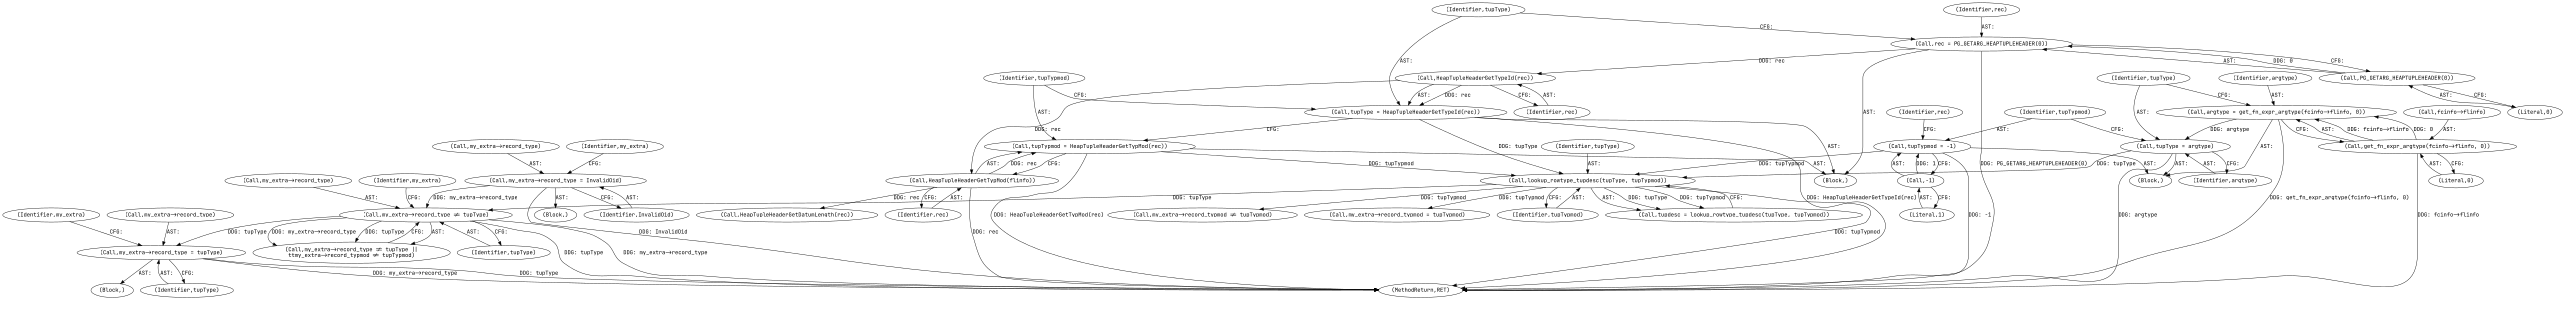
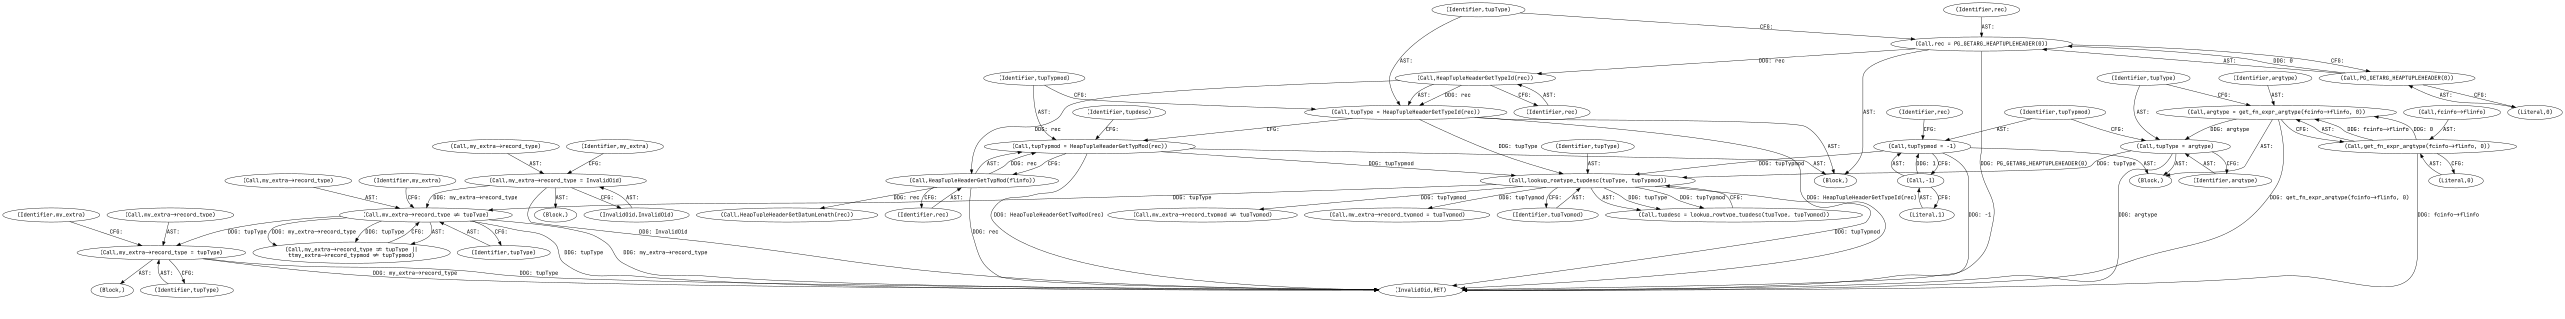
node "(Identifier,tupdesc)": added
node "(Identifier,InvalidOid)": label "(Identifier,InvalidOid)" -> "(InvalidOid,InvalidOid)"
node "(MethodReturn,RET)": label "(MethodReturn,RET)" -> "(InvalidOid,RET)"
